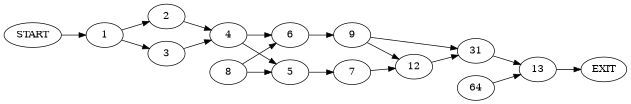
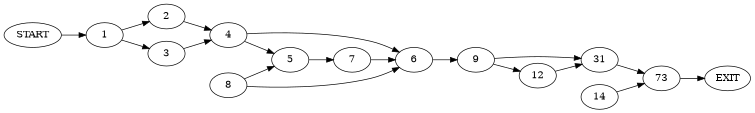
node "13": label "13" -> "73"
edge "7" -> "12": now "7" -> "6"
node "64": label "64" -> "14"
